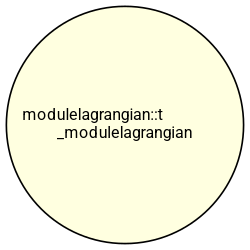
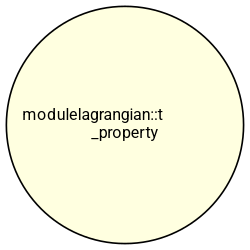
node "modulelagrangian::t _modulelagrangian": label "modulelagrangian::t _modulelagrangian" -> "modulelagrangian::t _property"
